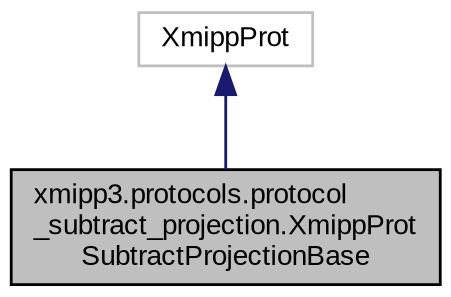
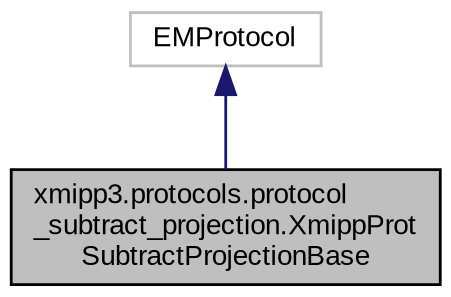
node "XmippProt": label "XmippProt" -> "EMProtocol"
